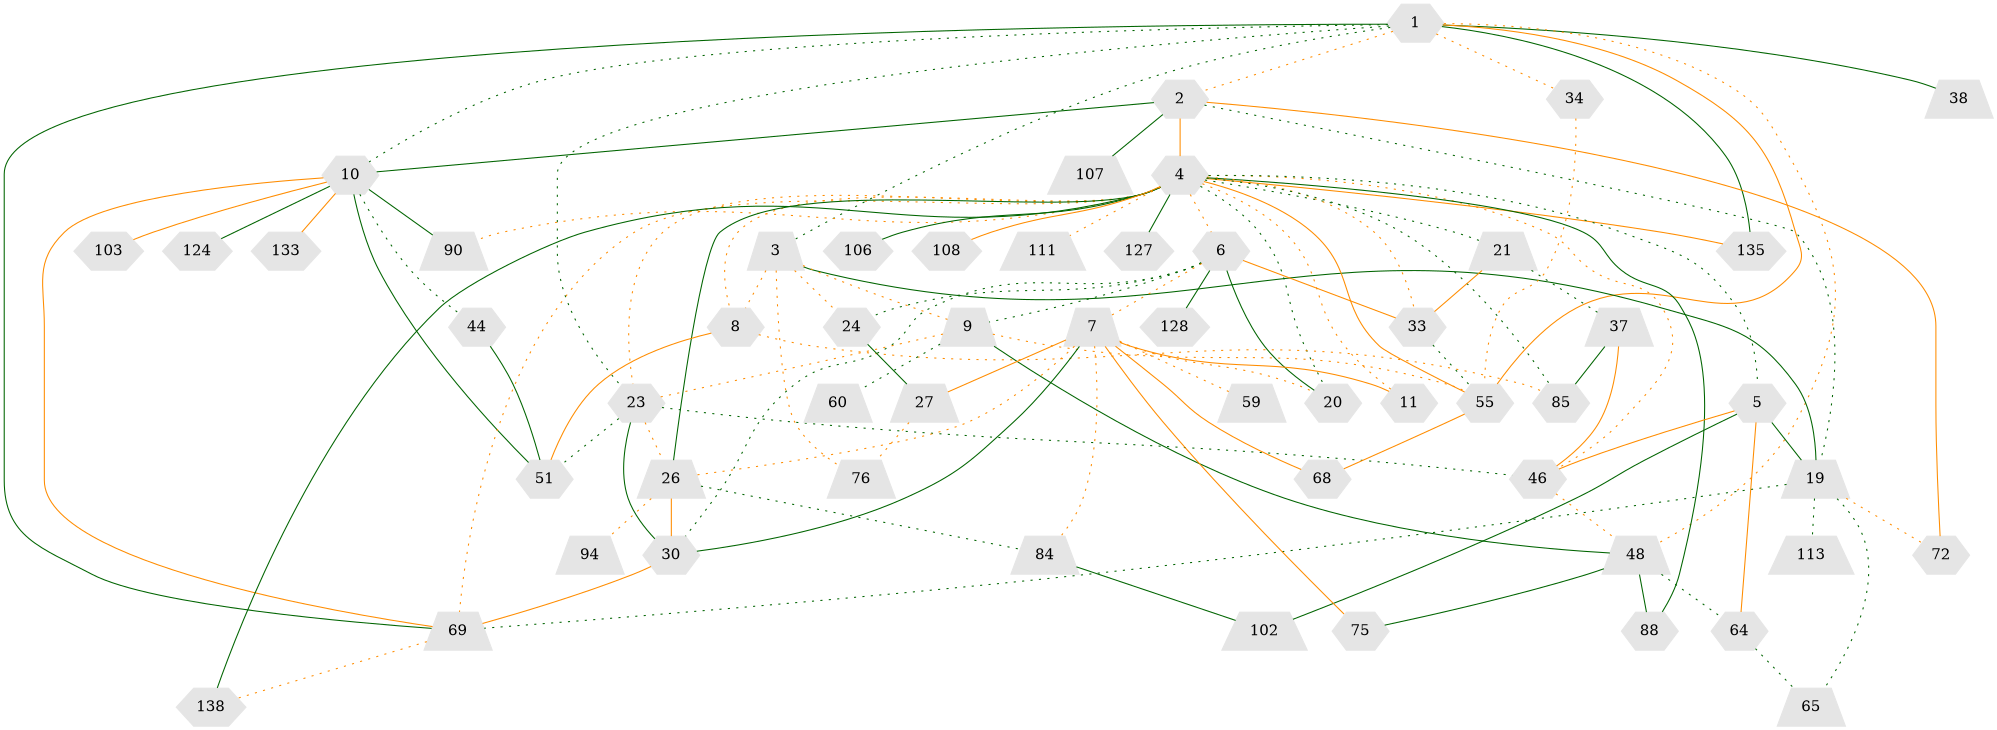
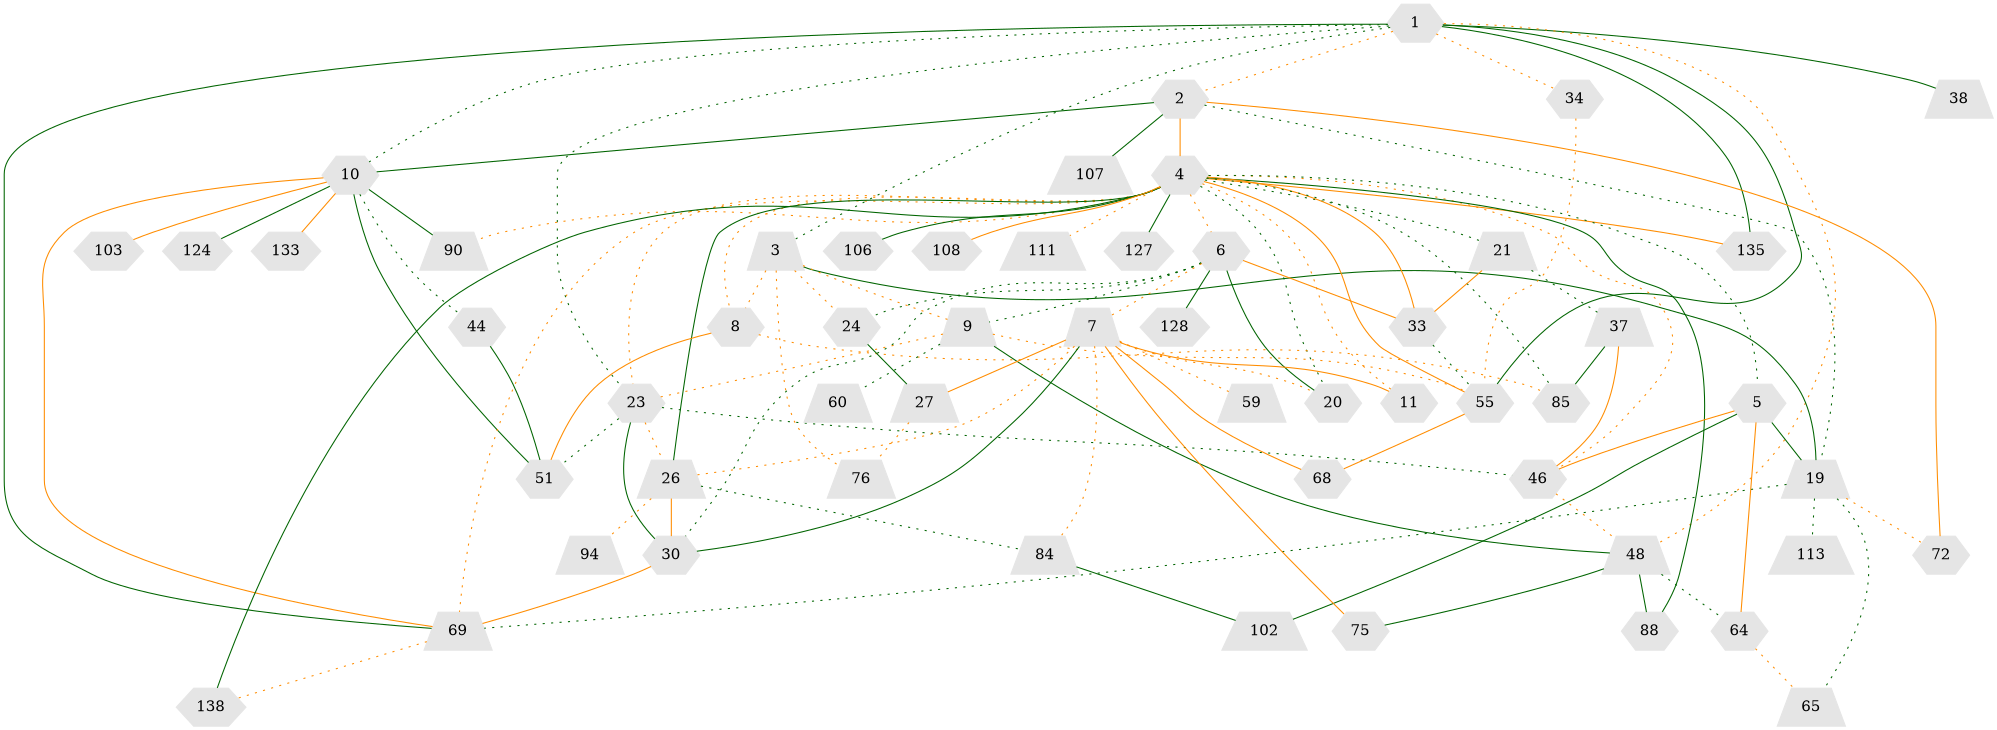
edge "1" -- "55": color darkorange -> darkgreen
edge "4" -- "33": style dotted -> solid
edge "64" -- "65": color darkgreen -> darkorange
